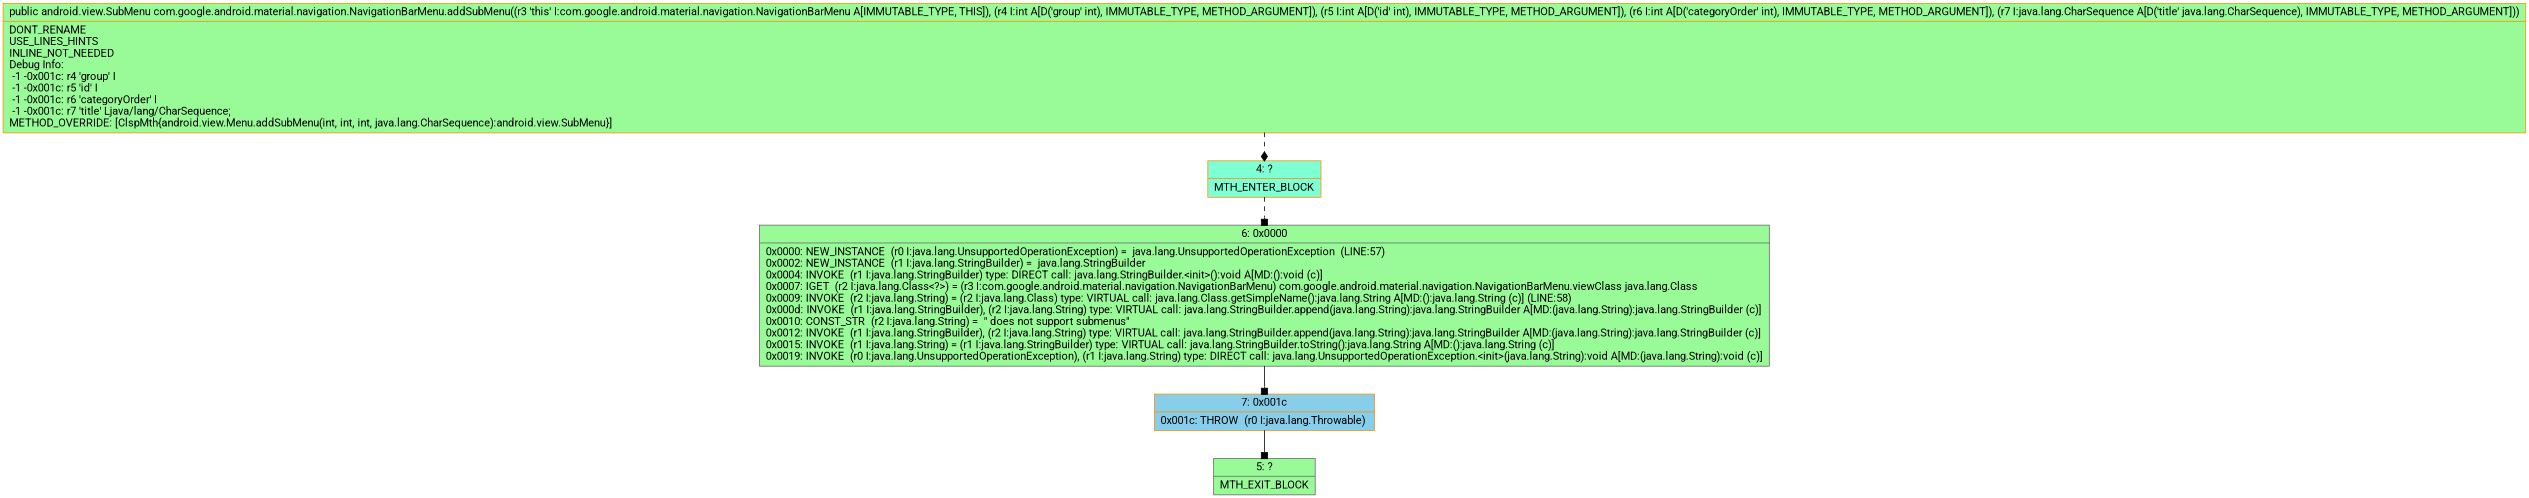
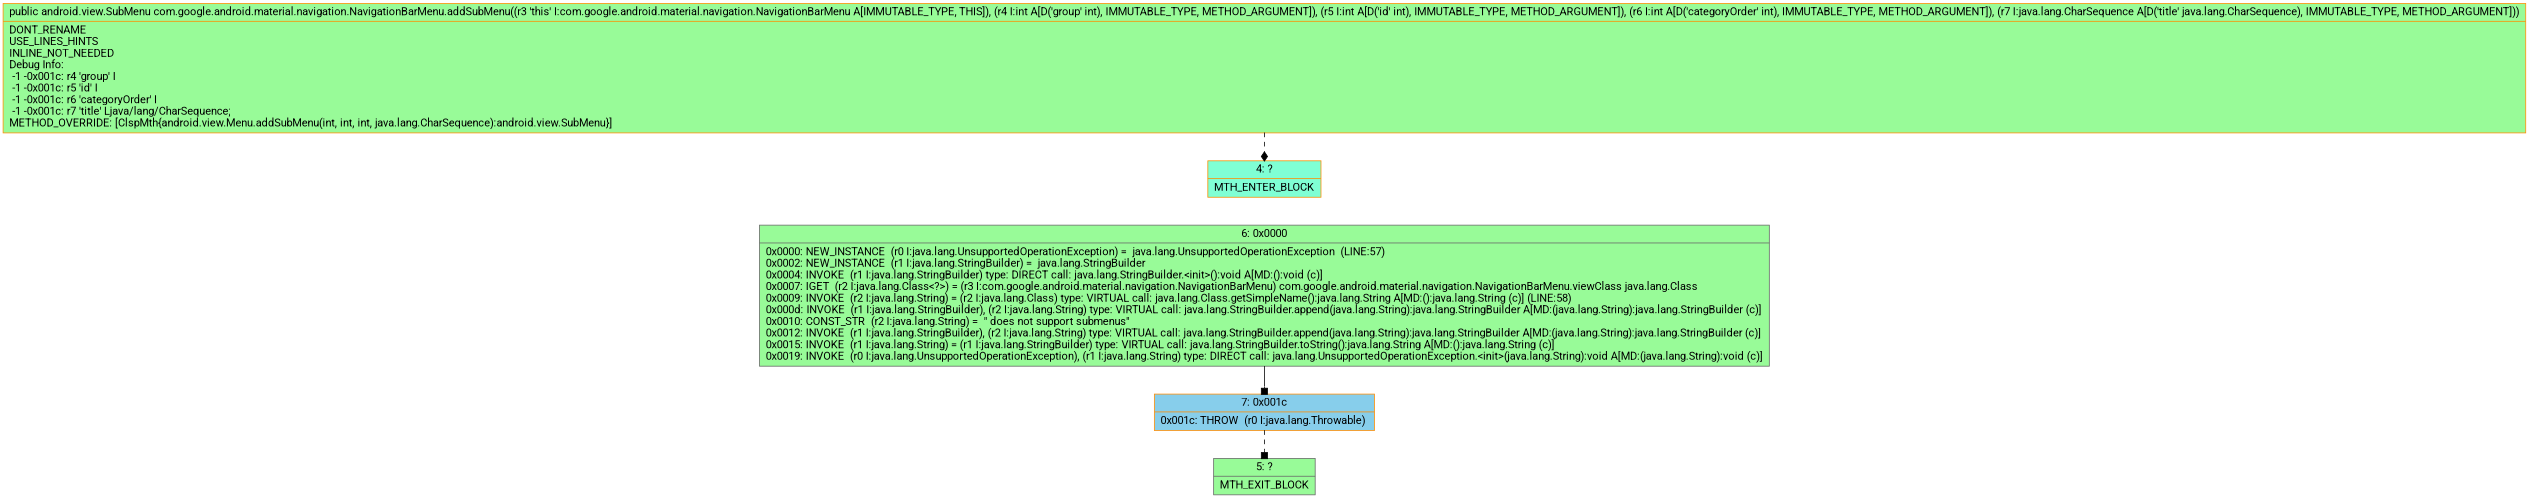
edge "4: ?" -> "6: 0x0000": removed
edge "7: 0x001c" -> "5: ?": style solid -> dashed
